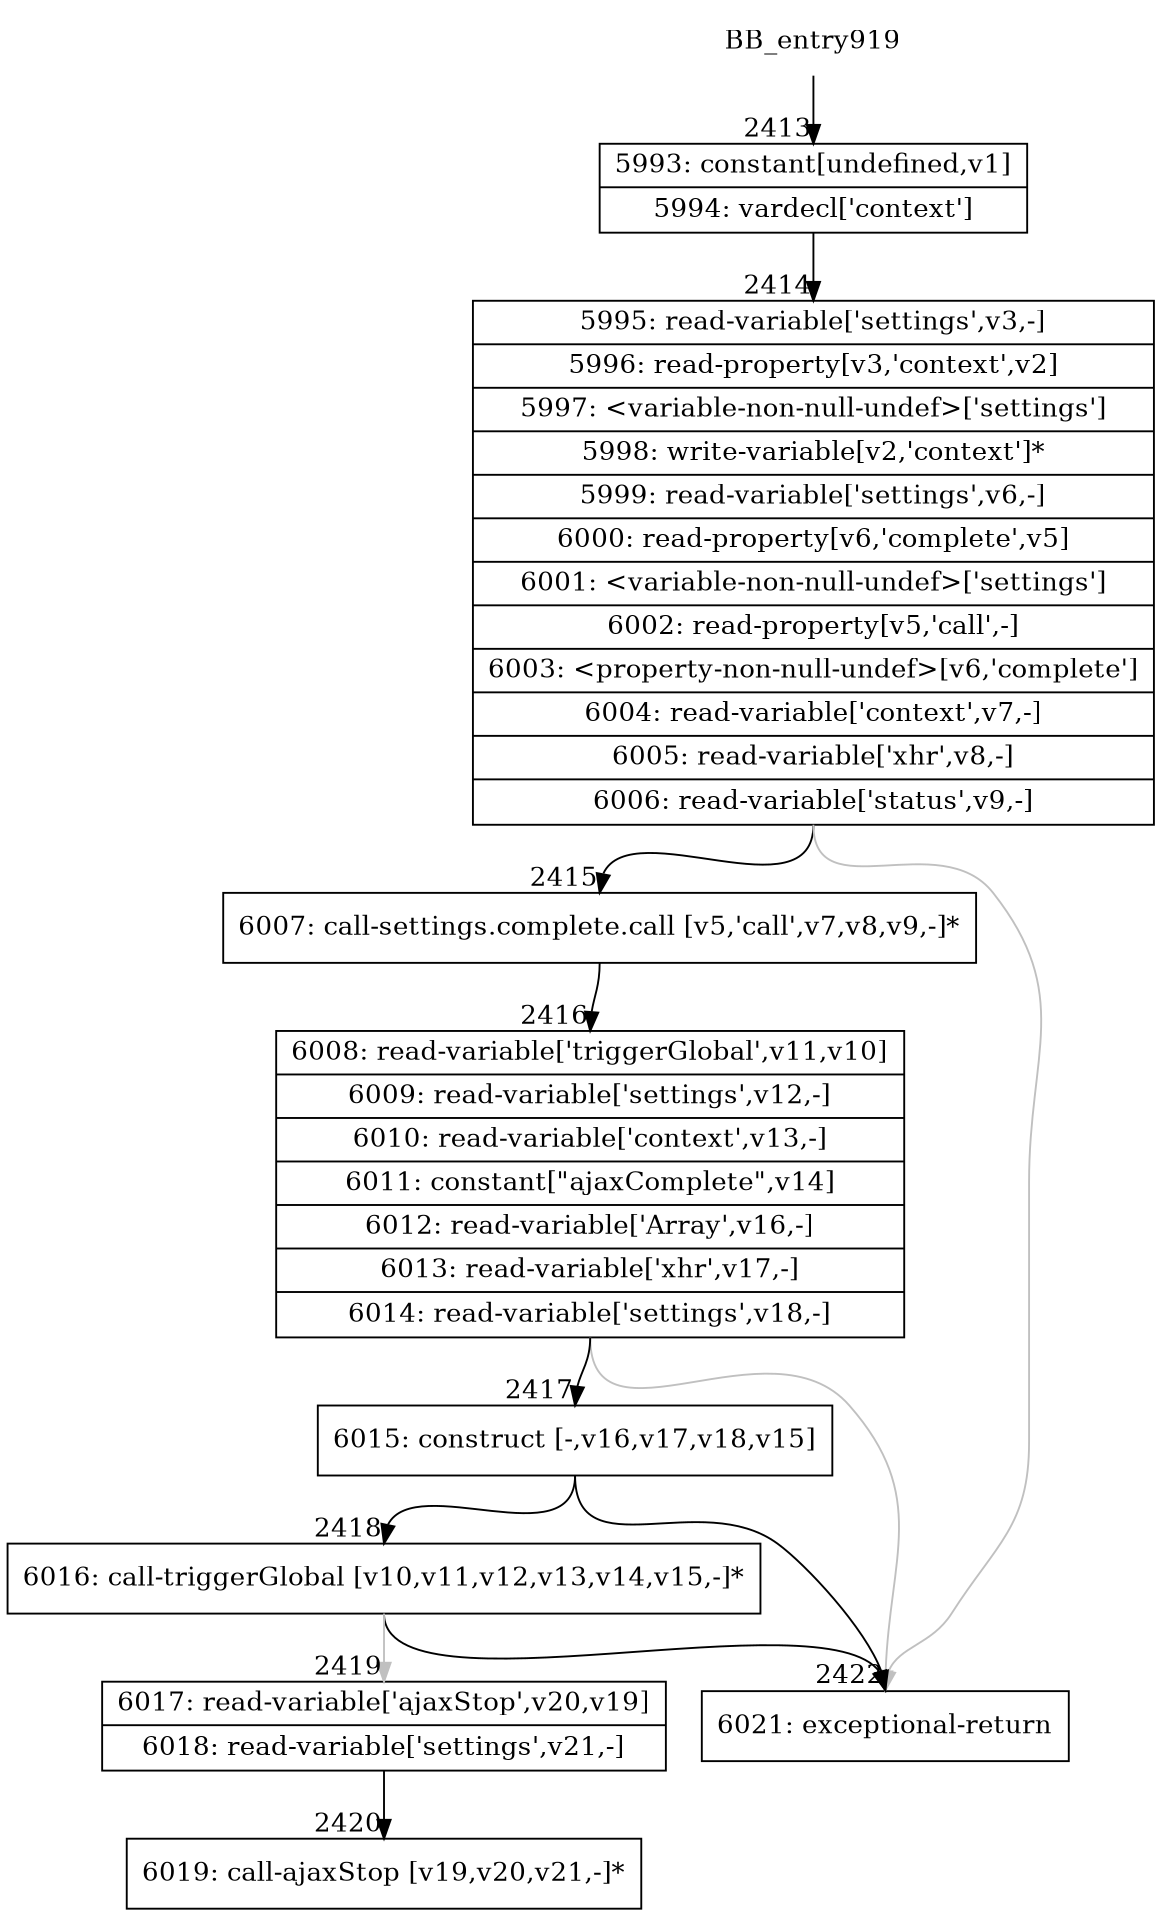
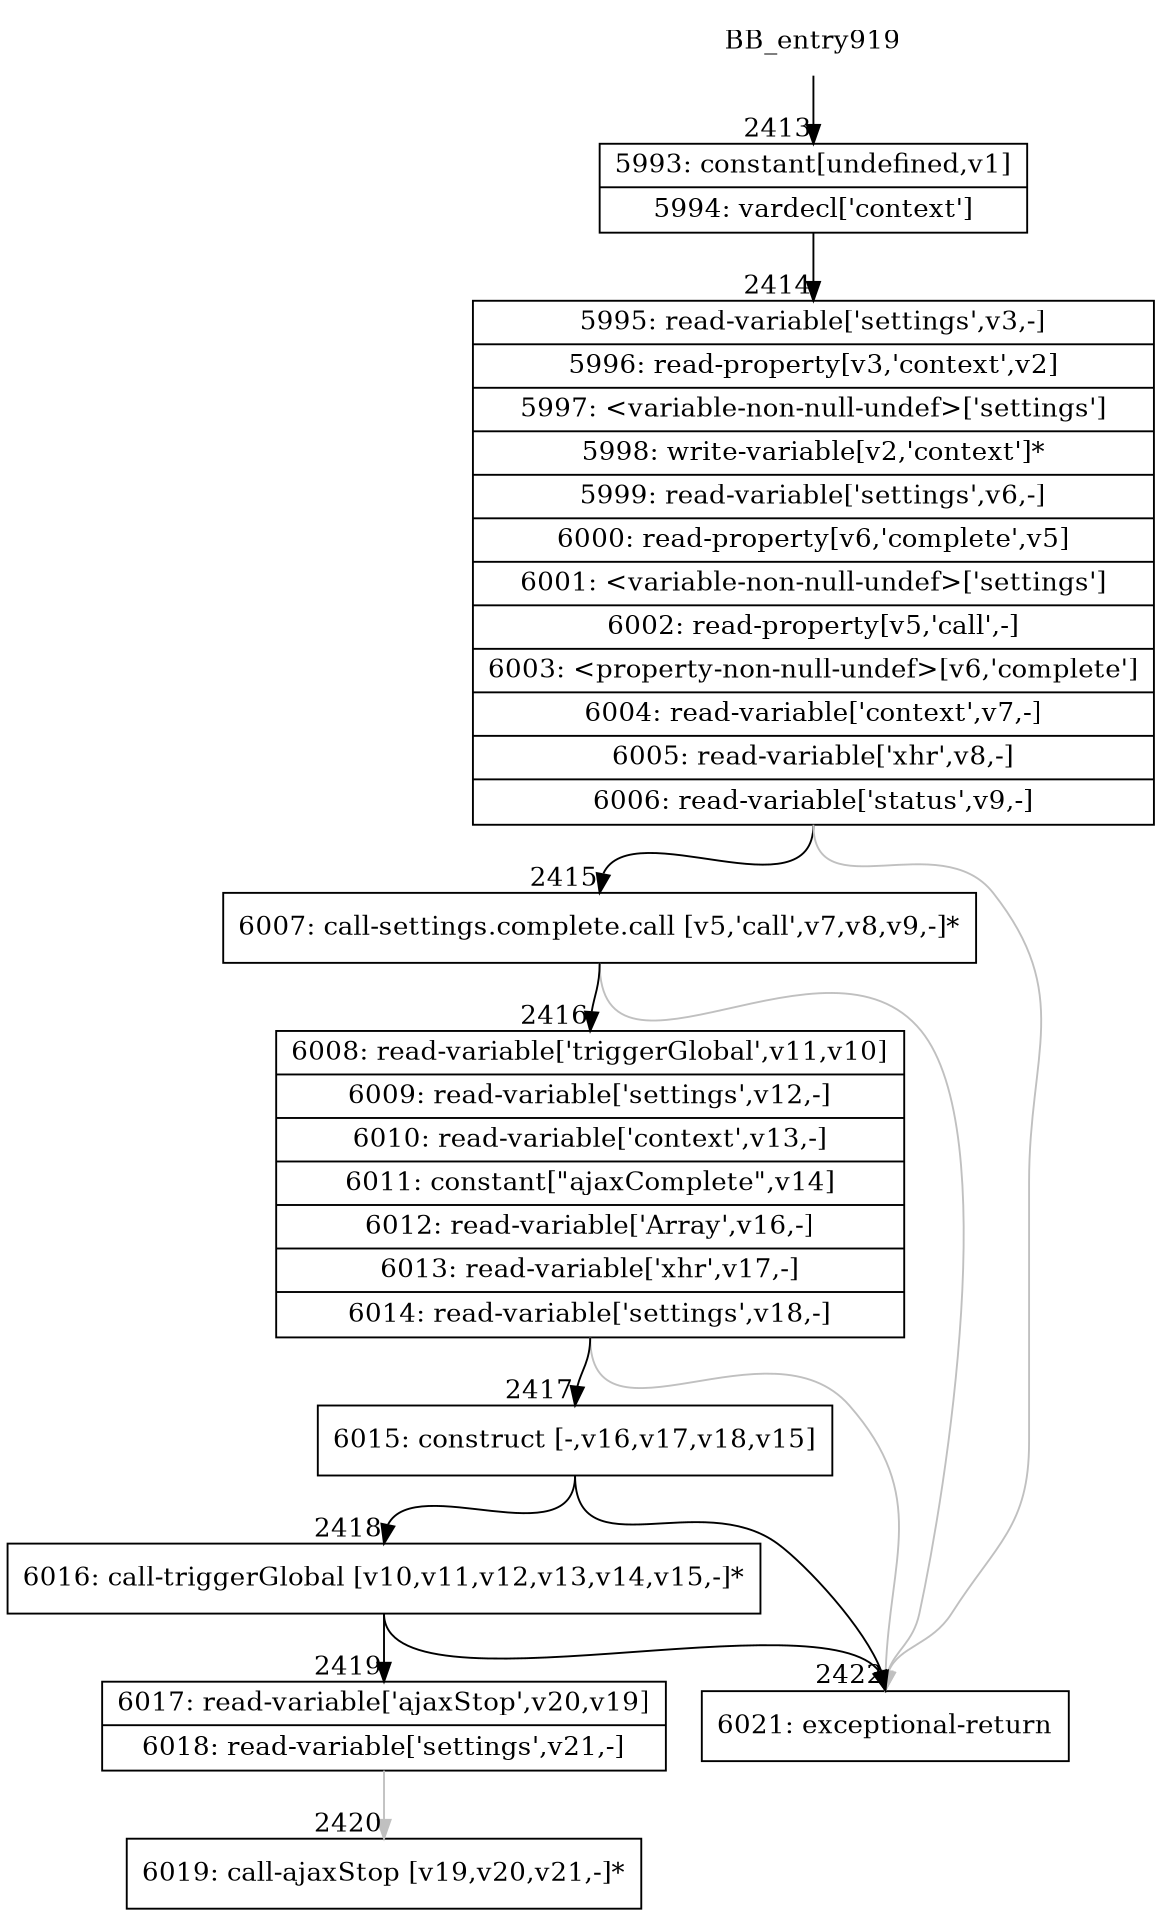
edge "6007: call-settings.complete.call [v5,'call',v7,v8,v9,-]*" -> "6021: exceptional-return": added
edge "6016: call-triggerGlobal [v10,v11,v12,v13,v14,v15,-]*" -> "6017: read-variable['ajaxStop',v20,v19]": color gray -> black
edge "6017: read-variable['ajaxStop',v20,v19]" -> "6019: call-ajaxStop [v19,v20,v21,-]*": color black -> gray
